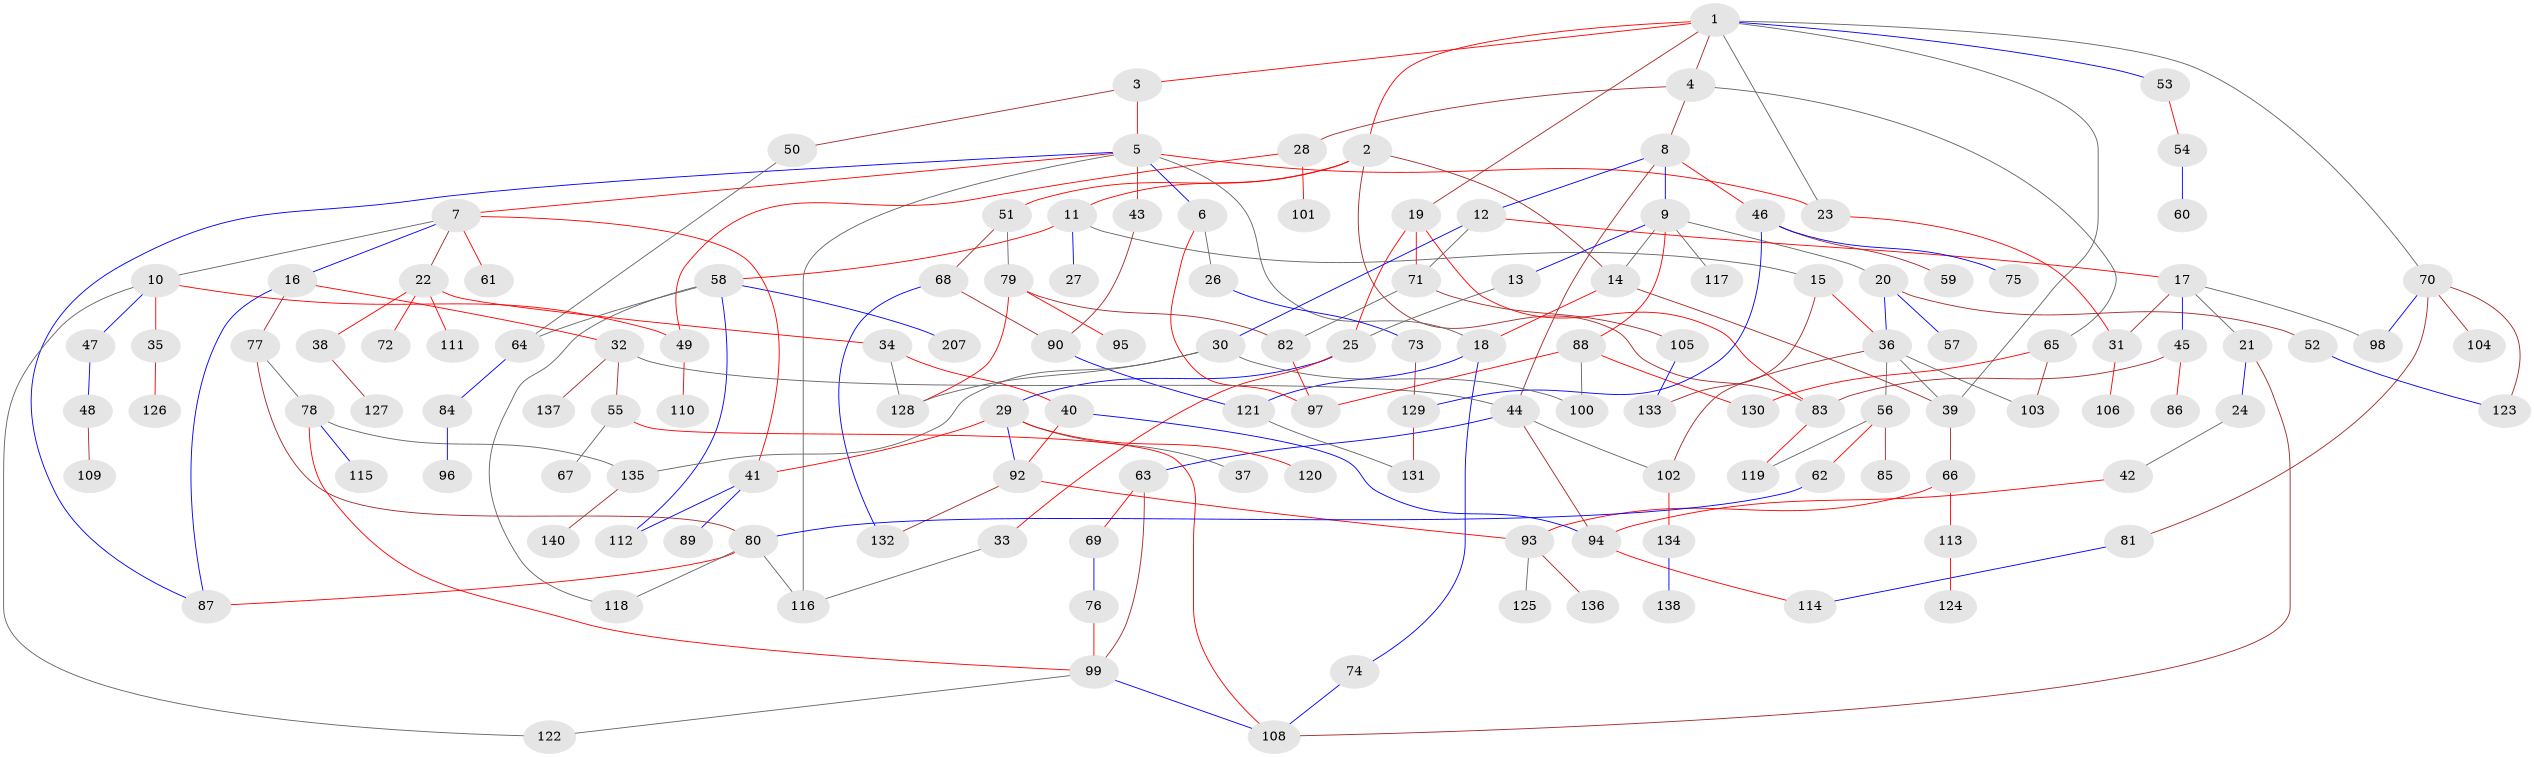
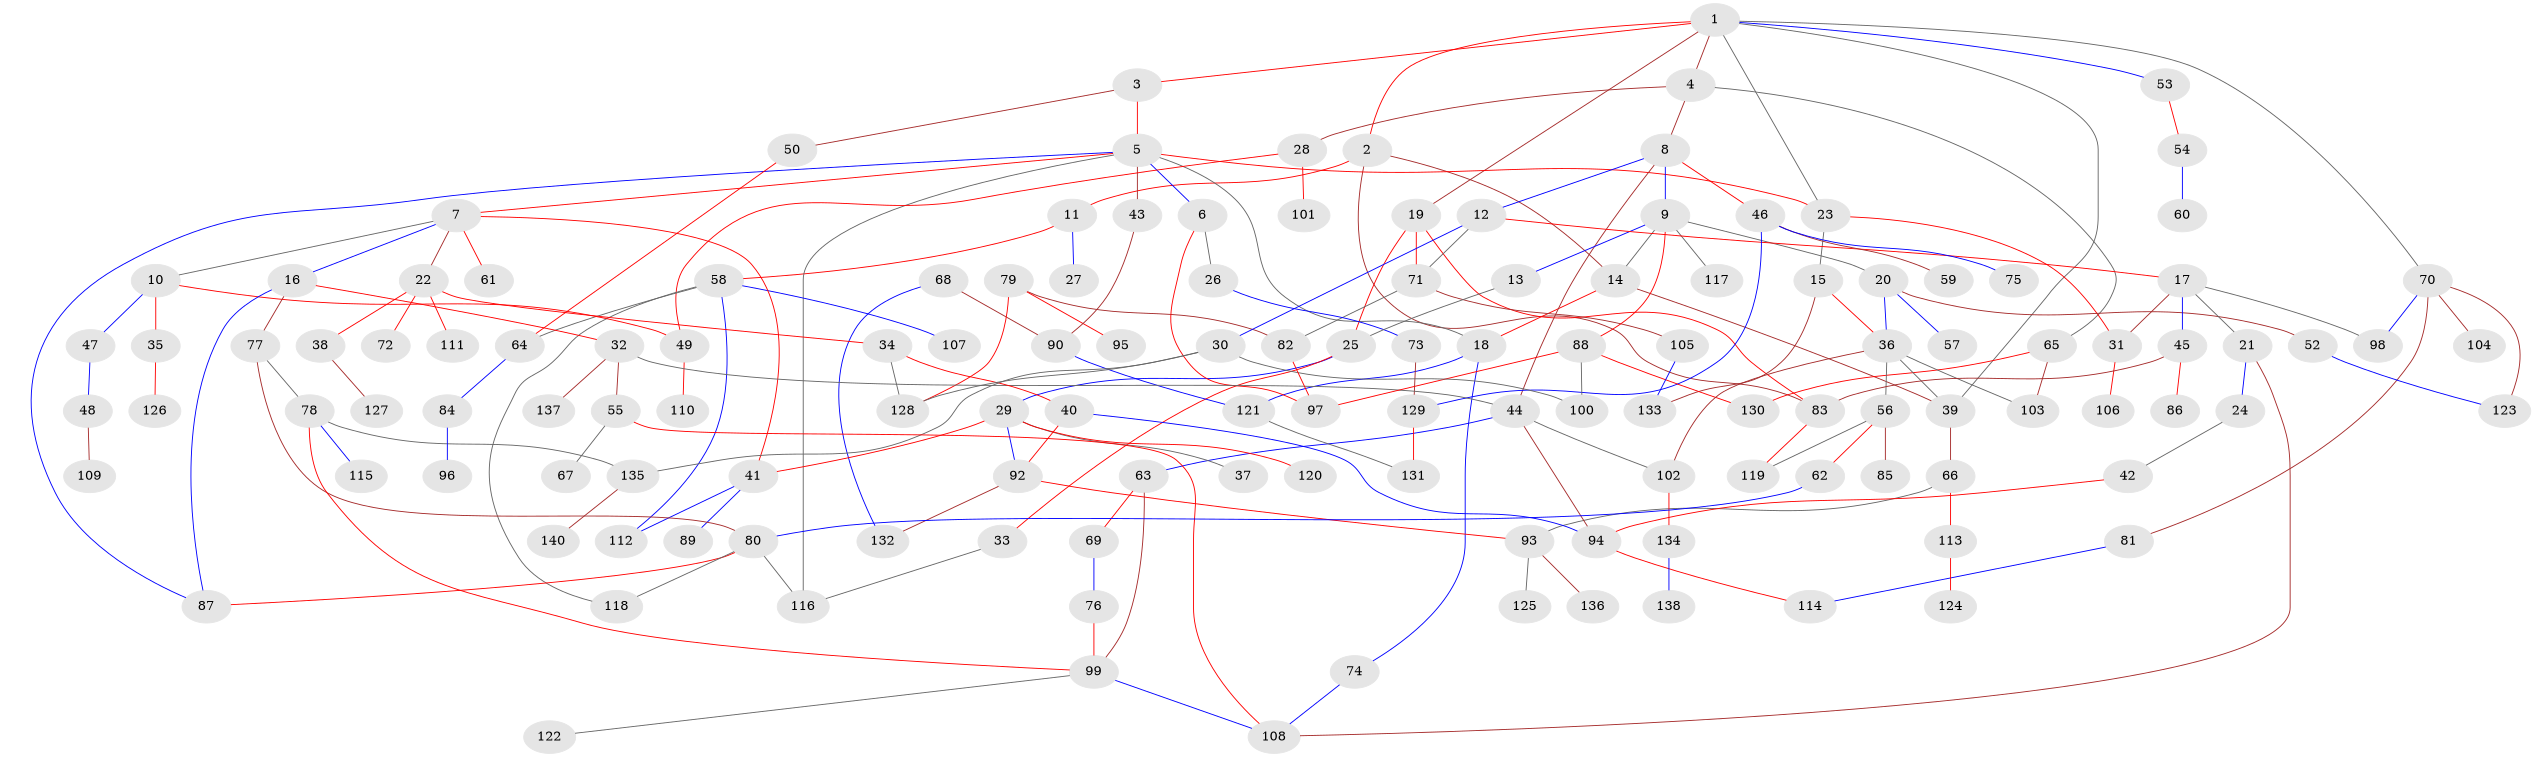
node "51": removed
edge "50" -- "64": color gray40 -> red
edge "11" -- "15": now "23" -- "15"
node "207": label "207" -> "107"
edge "66" -- "93": color red -> gray40
edge "10" -- "122": removed
